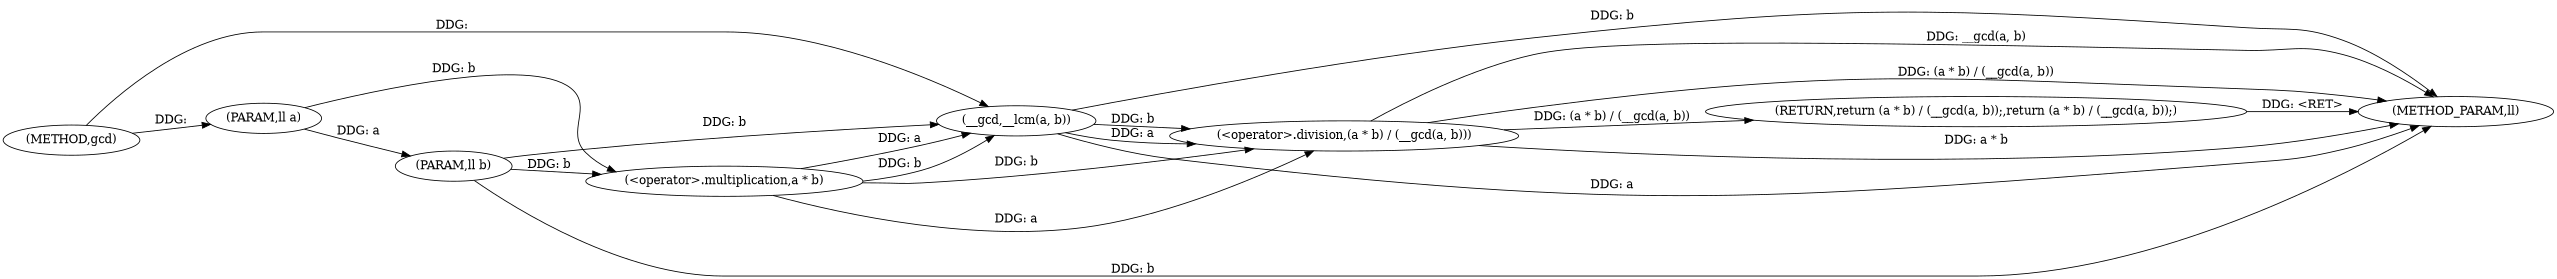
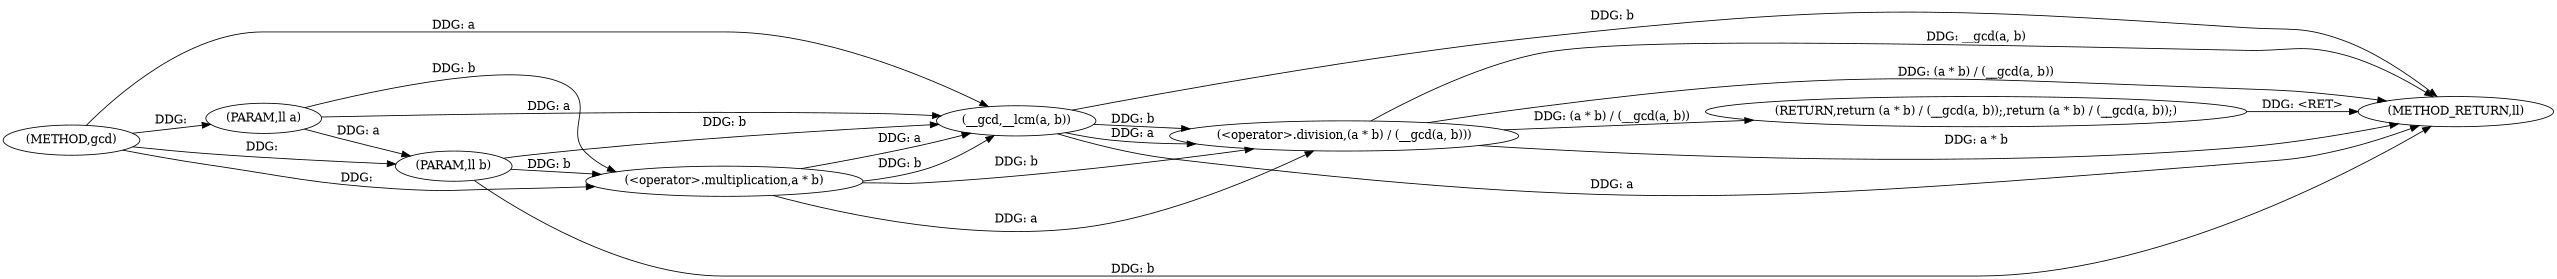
edge "(METHOD,gcd)" -> "(__gcd,__lcm(a, b))": label "DDG: " -> "DDG: a"
node "(METHOD_PARAM,ll)": label "(METHOD_PARAM,ll)" -> "(METHOD_RETURN,ll)"
edge "(PARAM,ll a)" -> "(__gcd,__lcm(a, b))": added, label "DDG: a"
edge "(METHOD,gcd)" -> "(PARAM,ll b)": added, label "DDG:"
edge "(METHOD,gcd)" -> "(<operator>.multiplication,a * b)": added, label "DDG:"
